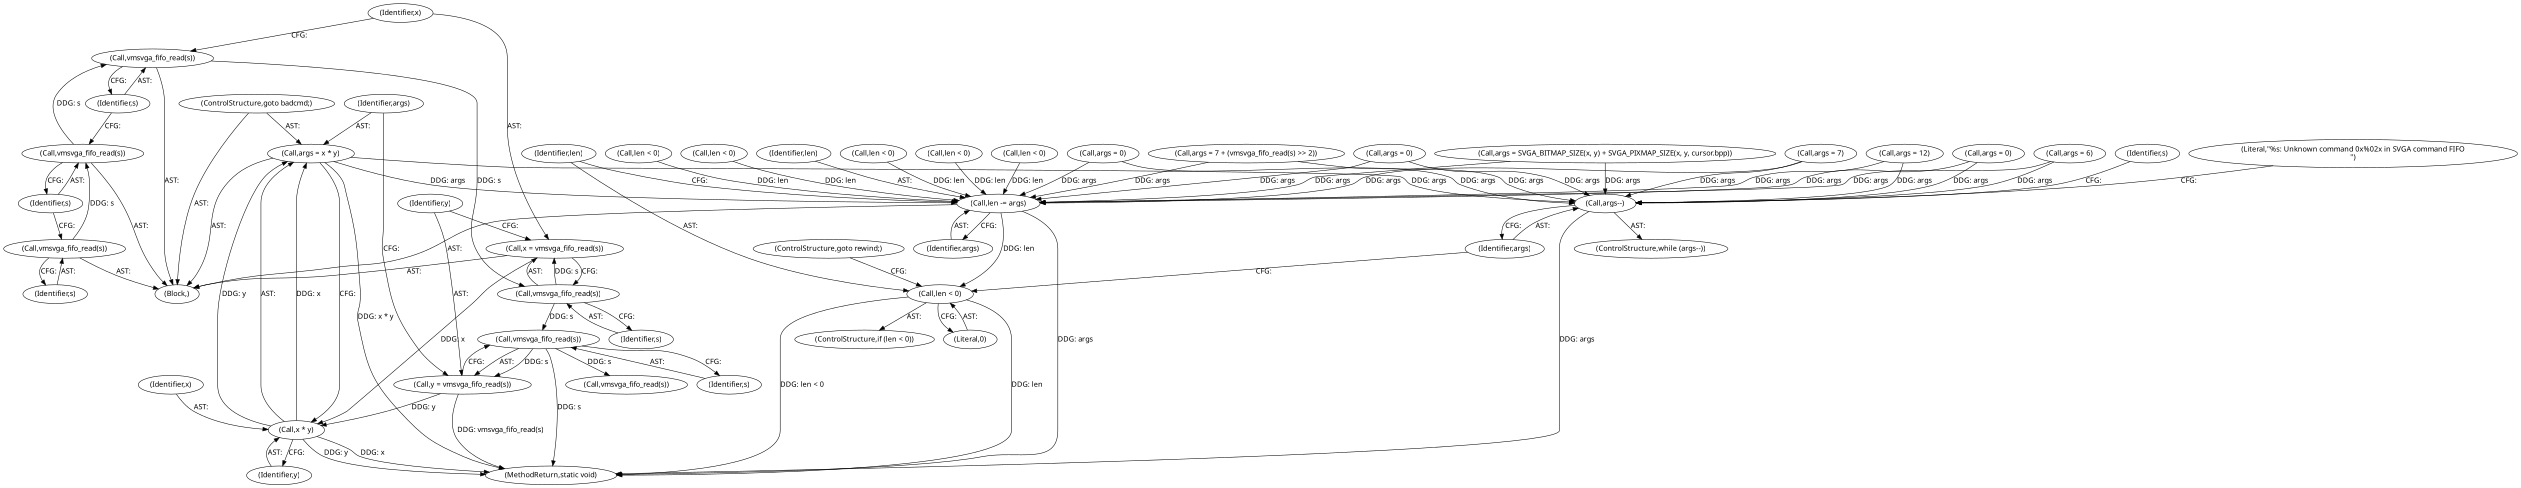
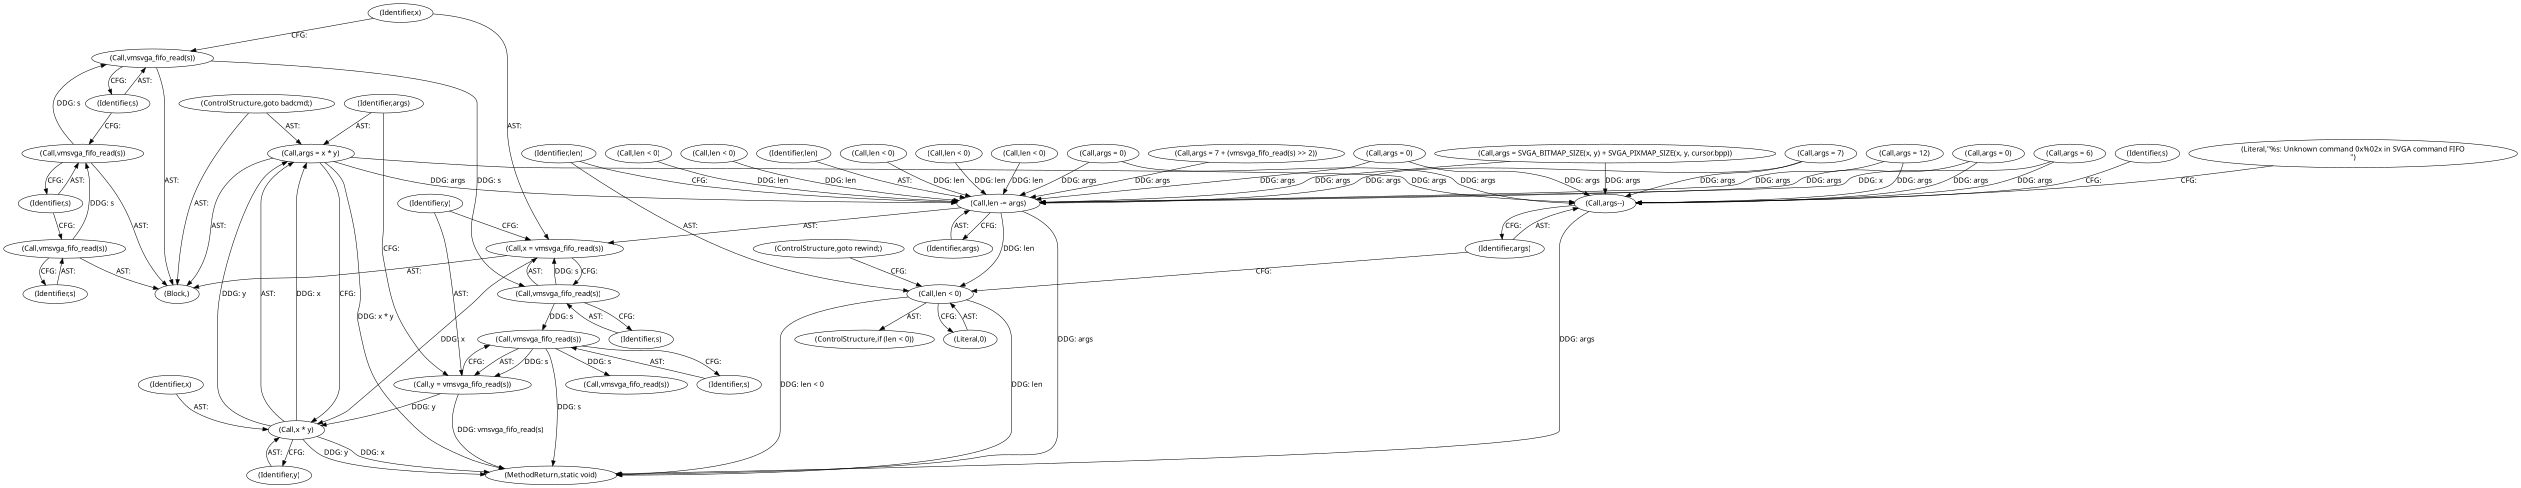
edge "(Call,args = 7 + (vmsvga_fifo_read(s) >> 2))" -> "(Call,args--)": removed, label "DDG: args"
edge "(Call,args = 6)" -> "(Call,len -= args)": label "DDG: args" -> "DDG: x"
edge "(Call,len -= args)" -> "(Block,)": now "(Call,len -= args)" -> "(Call,x = vmsvga_fifo_read(s))"
node "(ControlStructure,while (args--))": removed
